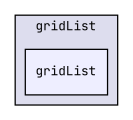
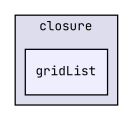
cluster "gridList": label "gridList" -> "closure"
